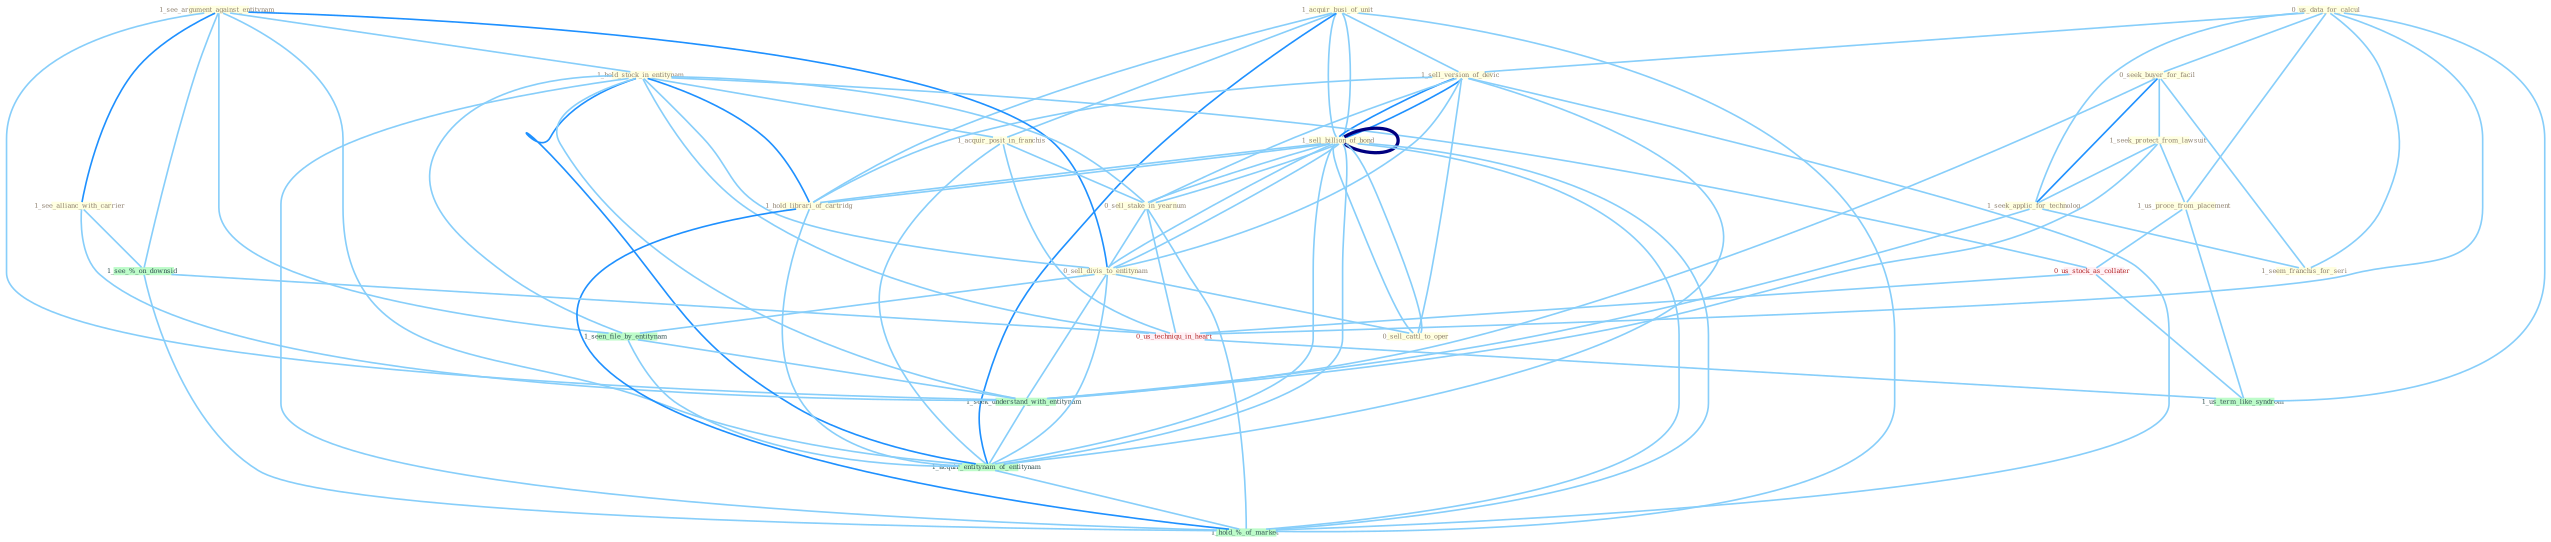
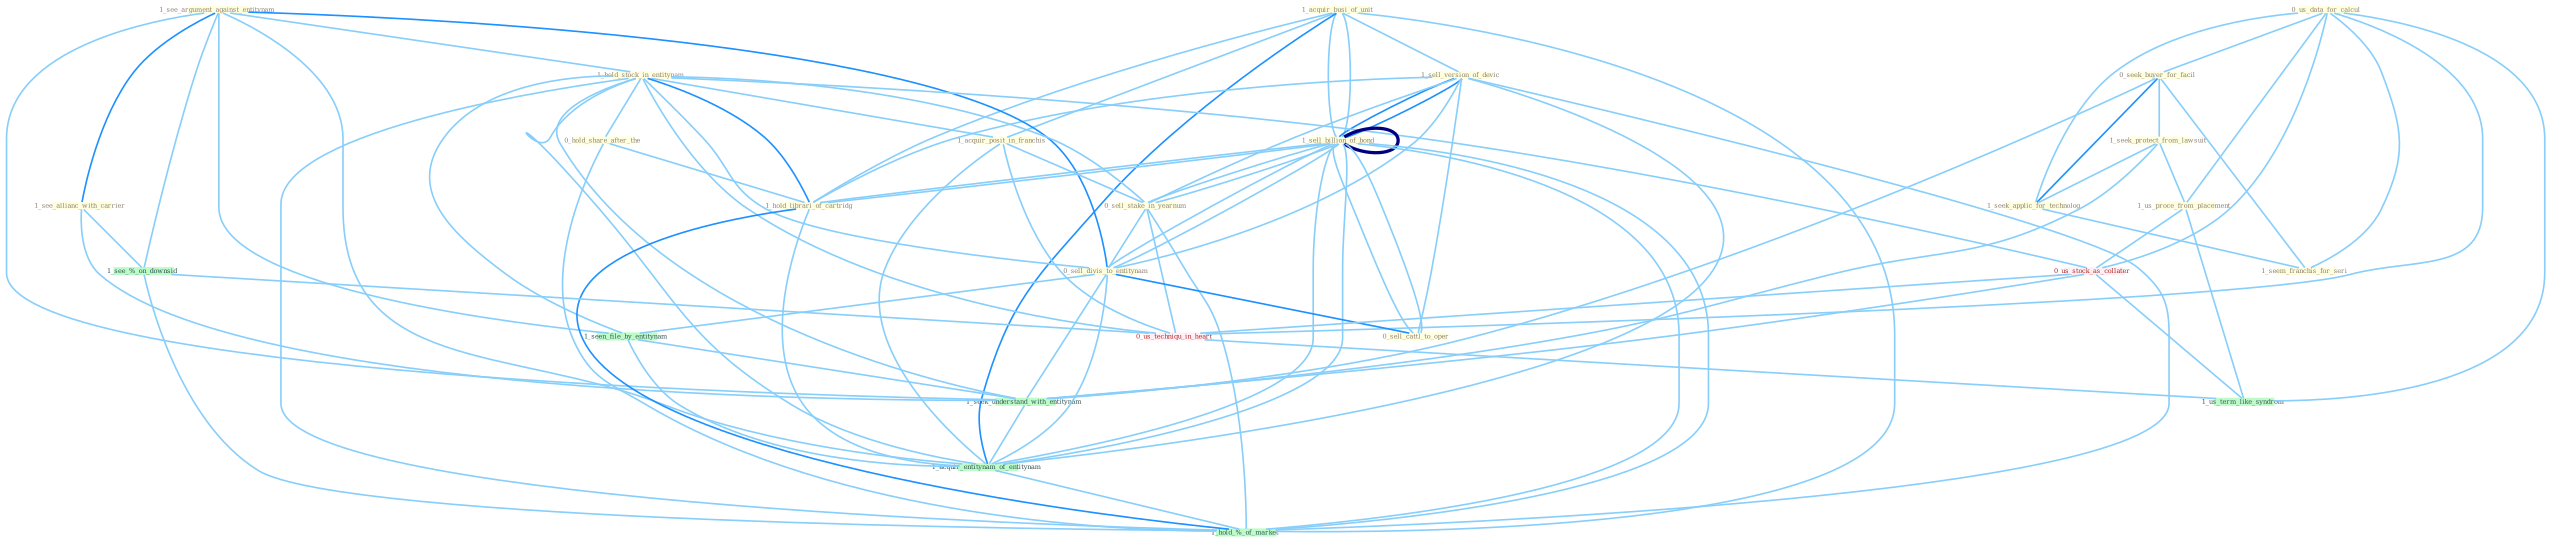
edge "0_us_data_for_calcul" -- "1_sell_version_of_devic": now "0_us_data_for_calcul" -- "0_us_stock_as_collater"
node "0_hold_share_after_the": added
edge "1_hold_stock_in_entitynam" -- "1_acquir_entitynam_of_entitynam": color #1e90ff -> #87cefa
edge "0_sell_divis_to_entitynam" -- "0_sell_cattl_to_oper": color #87cefa -> #1e90ff
edge "1_seek_applic_for_technolog" -- "1_seek_understand_with_entitynam": now "0_us_stock_as_collater" -- "1_seek_understand_with_entitynam"
